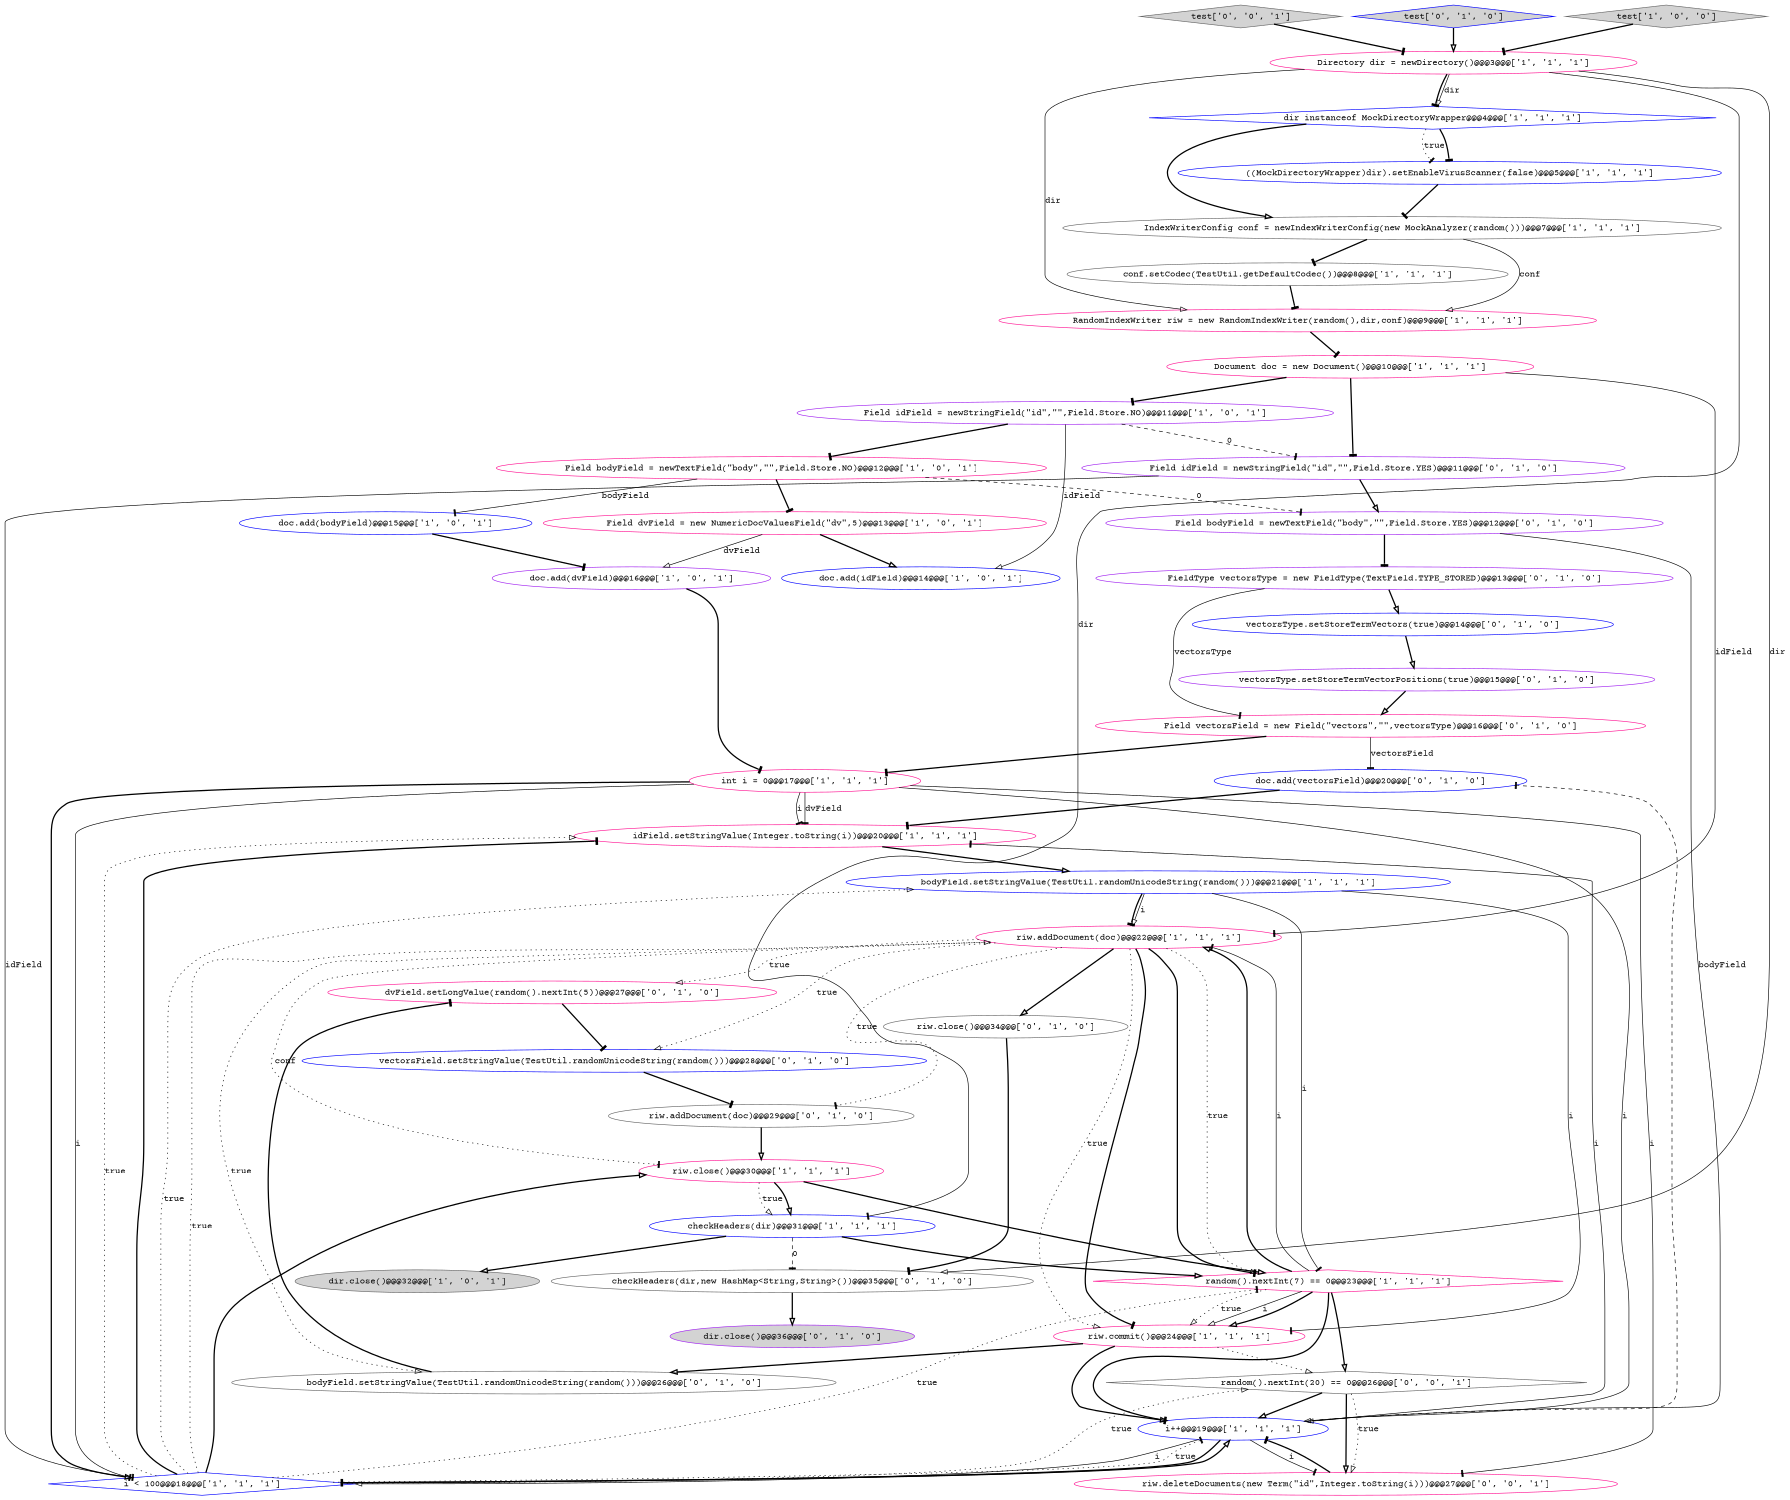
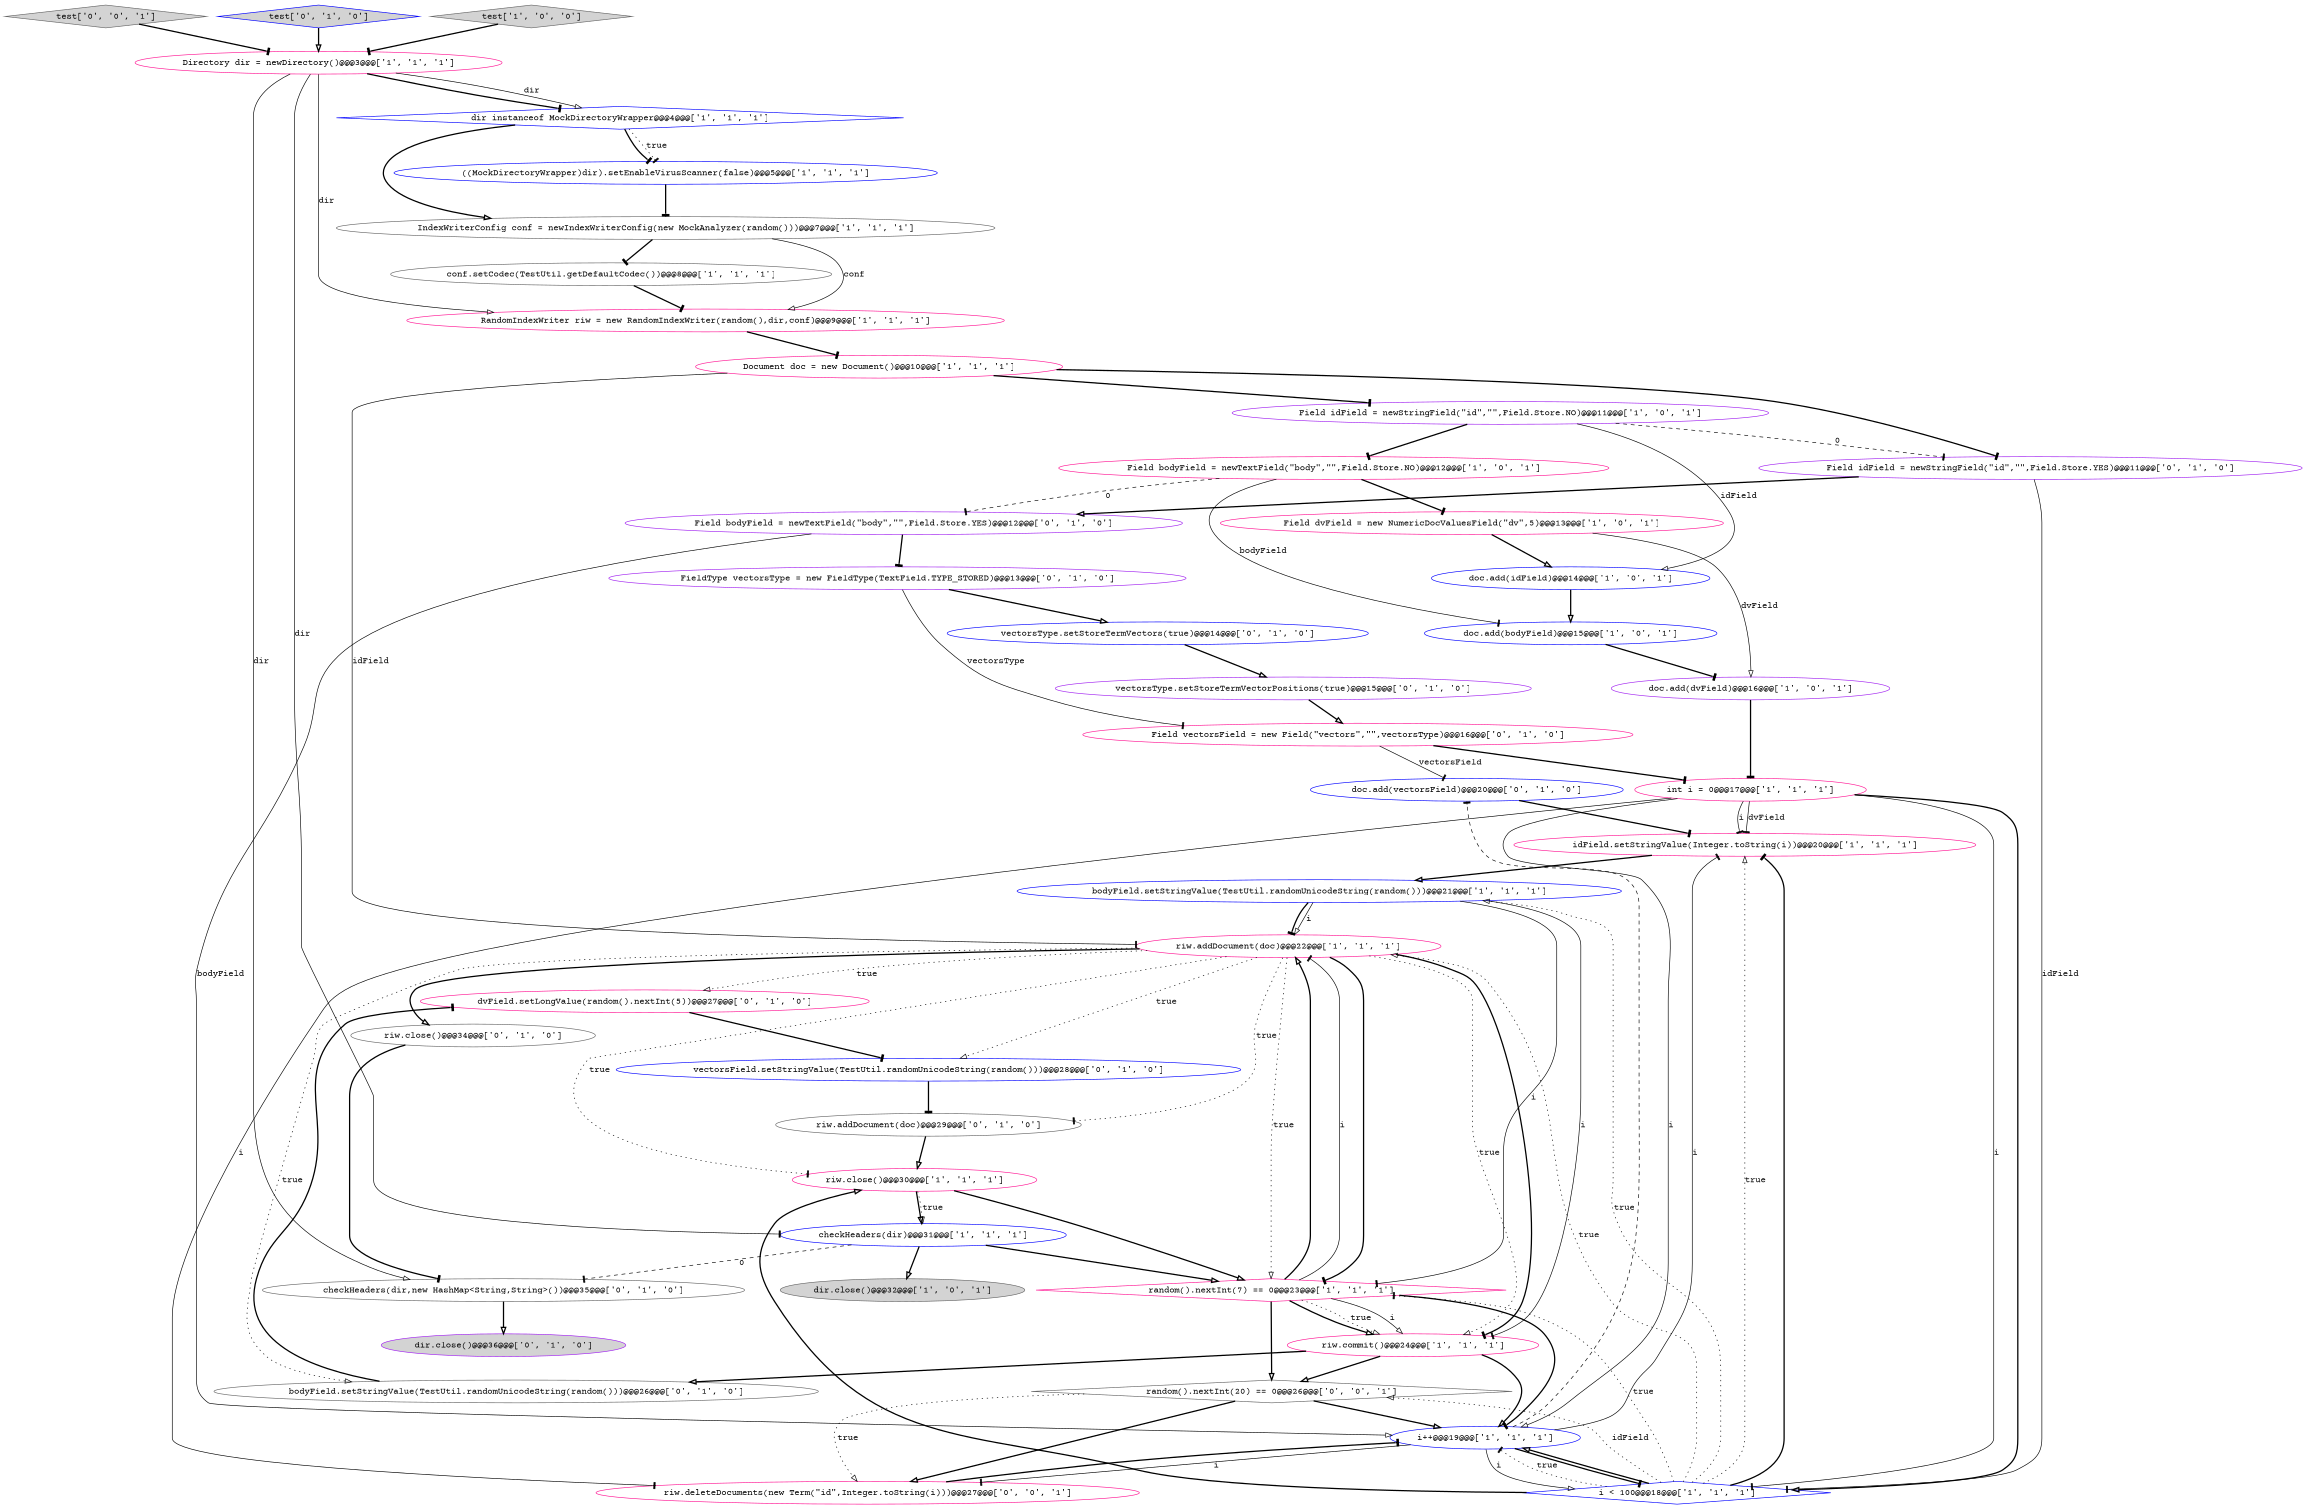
edge "doc.add(idField)@@@14@@@['1', '0', '1']" -> "doc.add(bodyField)@@@15@@@['1', '0', '1']": added
edge "riw.addDocument(doc)@@@22@@@['1', '1', '1']" -> "riw.close()@@@30@@@['1', '1', '1']": label "conf" -> "true"
edge "riw.commit()@@@24@@@['1', '1', '1']" -> "random().nextInt(20) == 0@@@26@@@['0', '0', '1']": style dotted -> bold
edge "i < 100@@@18@@@['1', '1', '1']" -> "random().nextInt(20) == 0@@@26@@@['0', '0', '1']": label "true" -> "idField"
